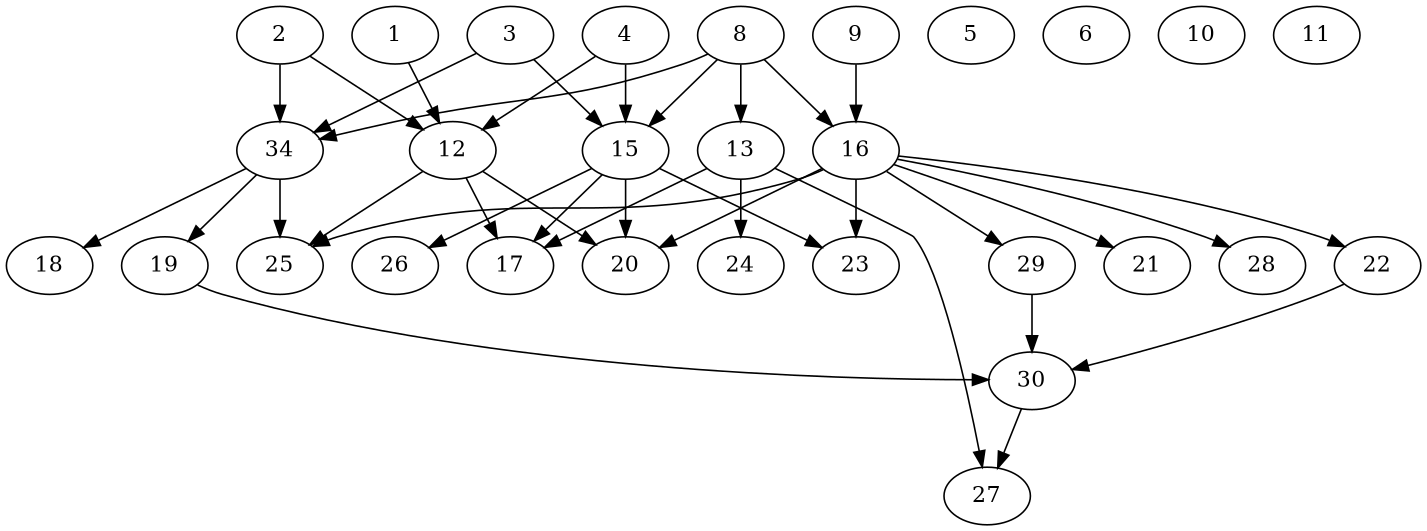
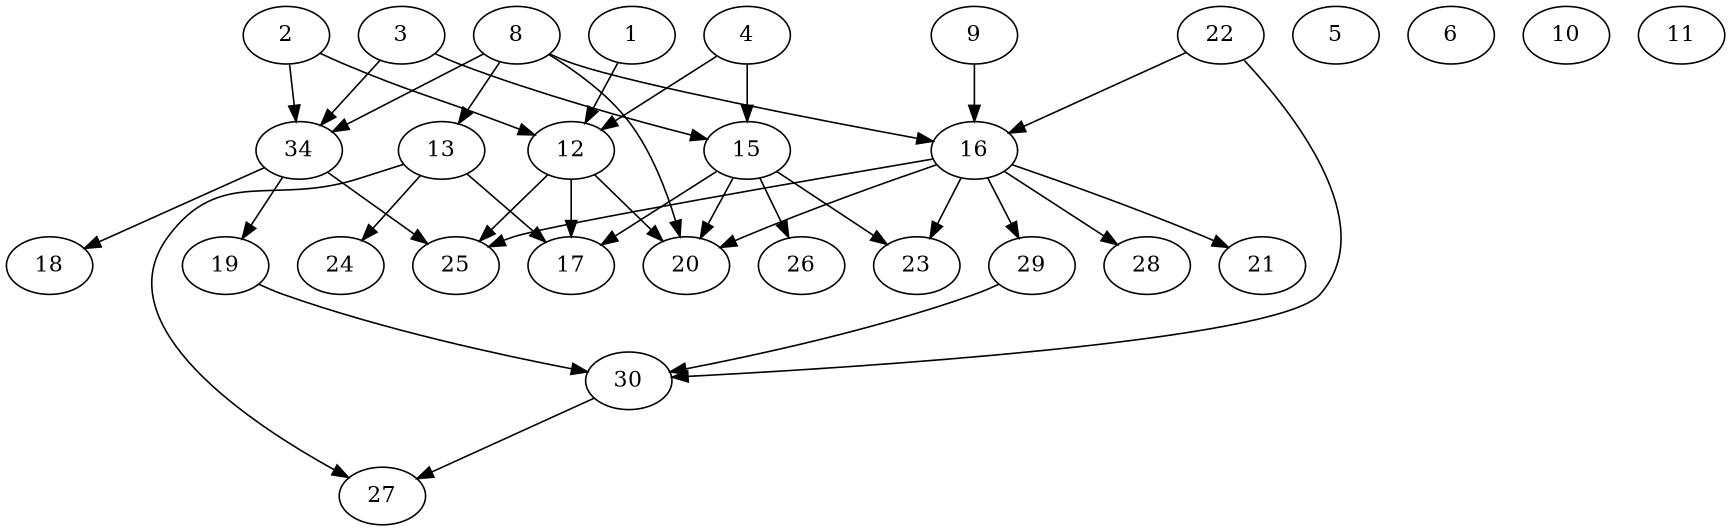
edge "8" -> "15": now "8" -> "20"
edge "16" -> "22": reversed
